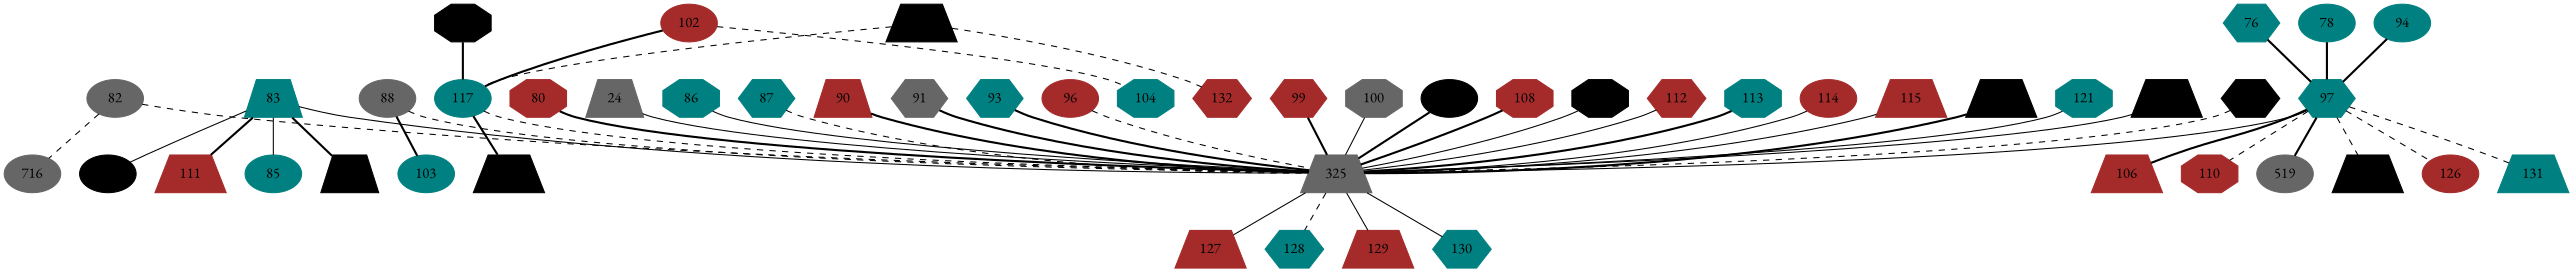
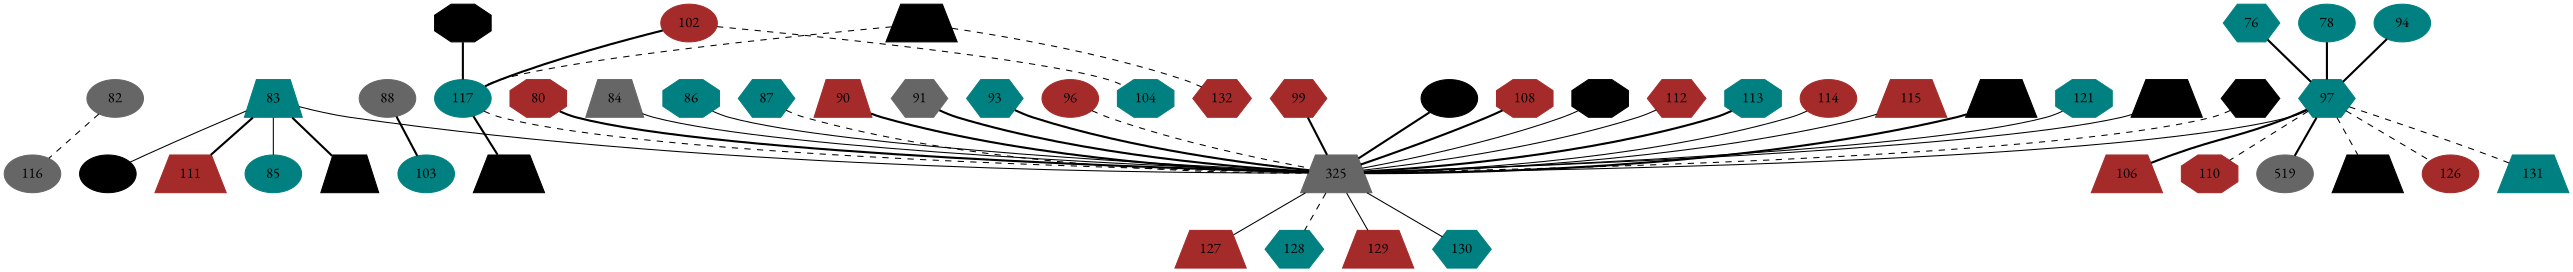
node "24": label "24" -> "84"
node "100": removed
edge "82" -- "325": removed
edge "88" -- "325": removed
node "716": label "716" -> "116"
